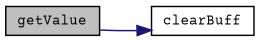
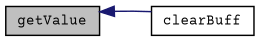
edge "getValue" -> "clearBuff": reversed
